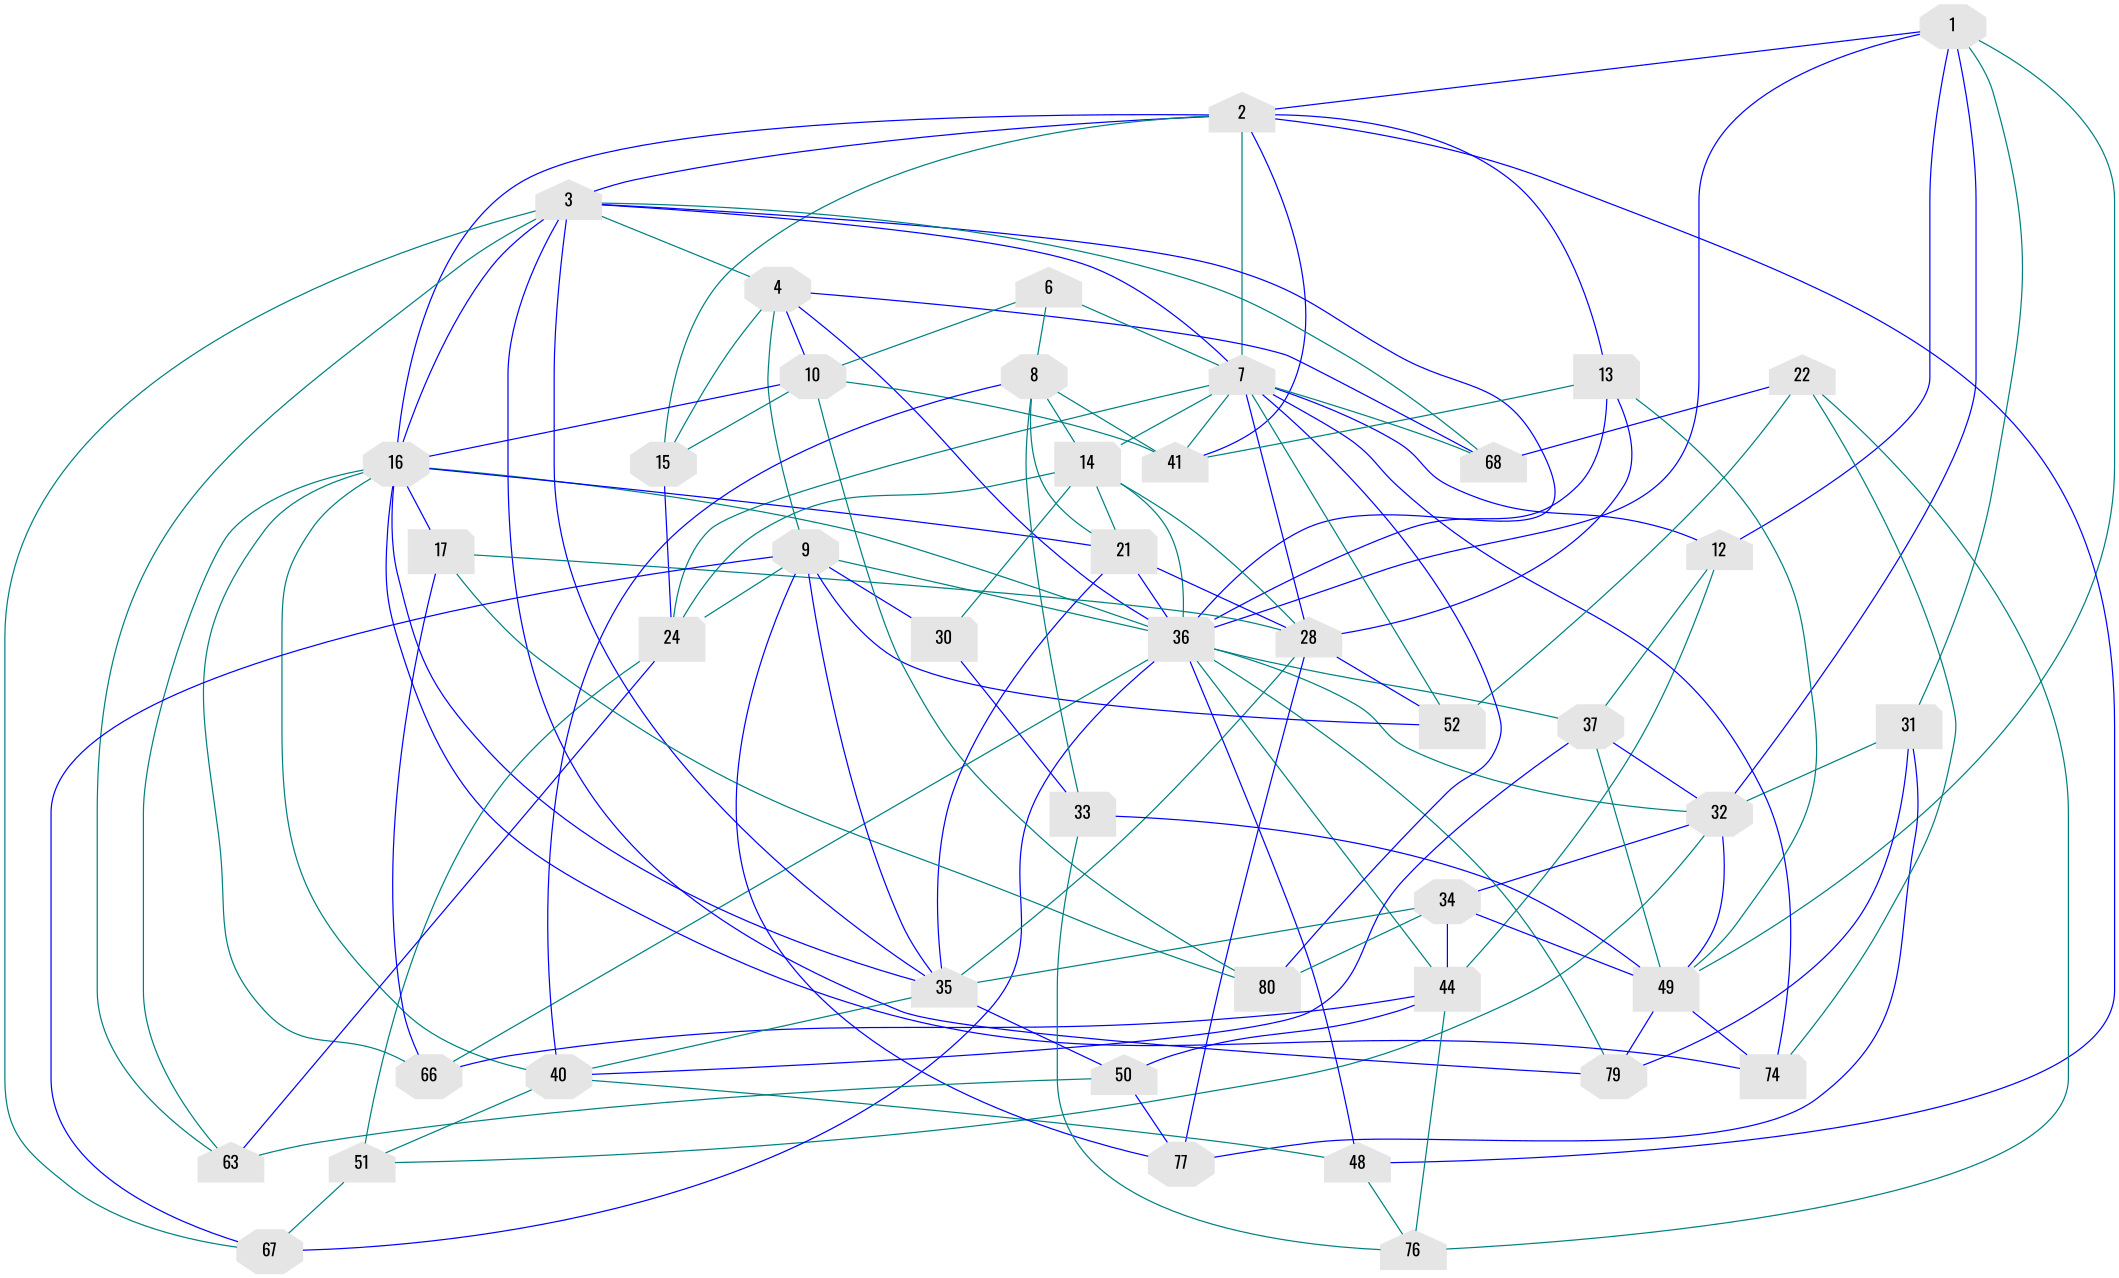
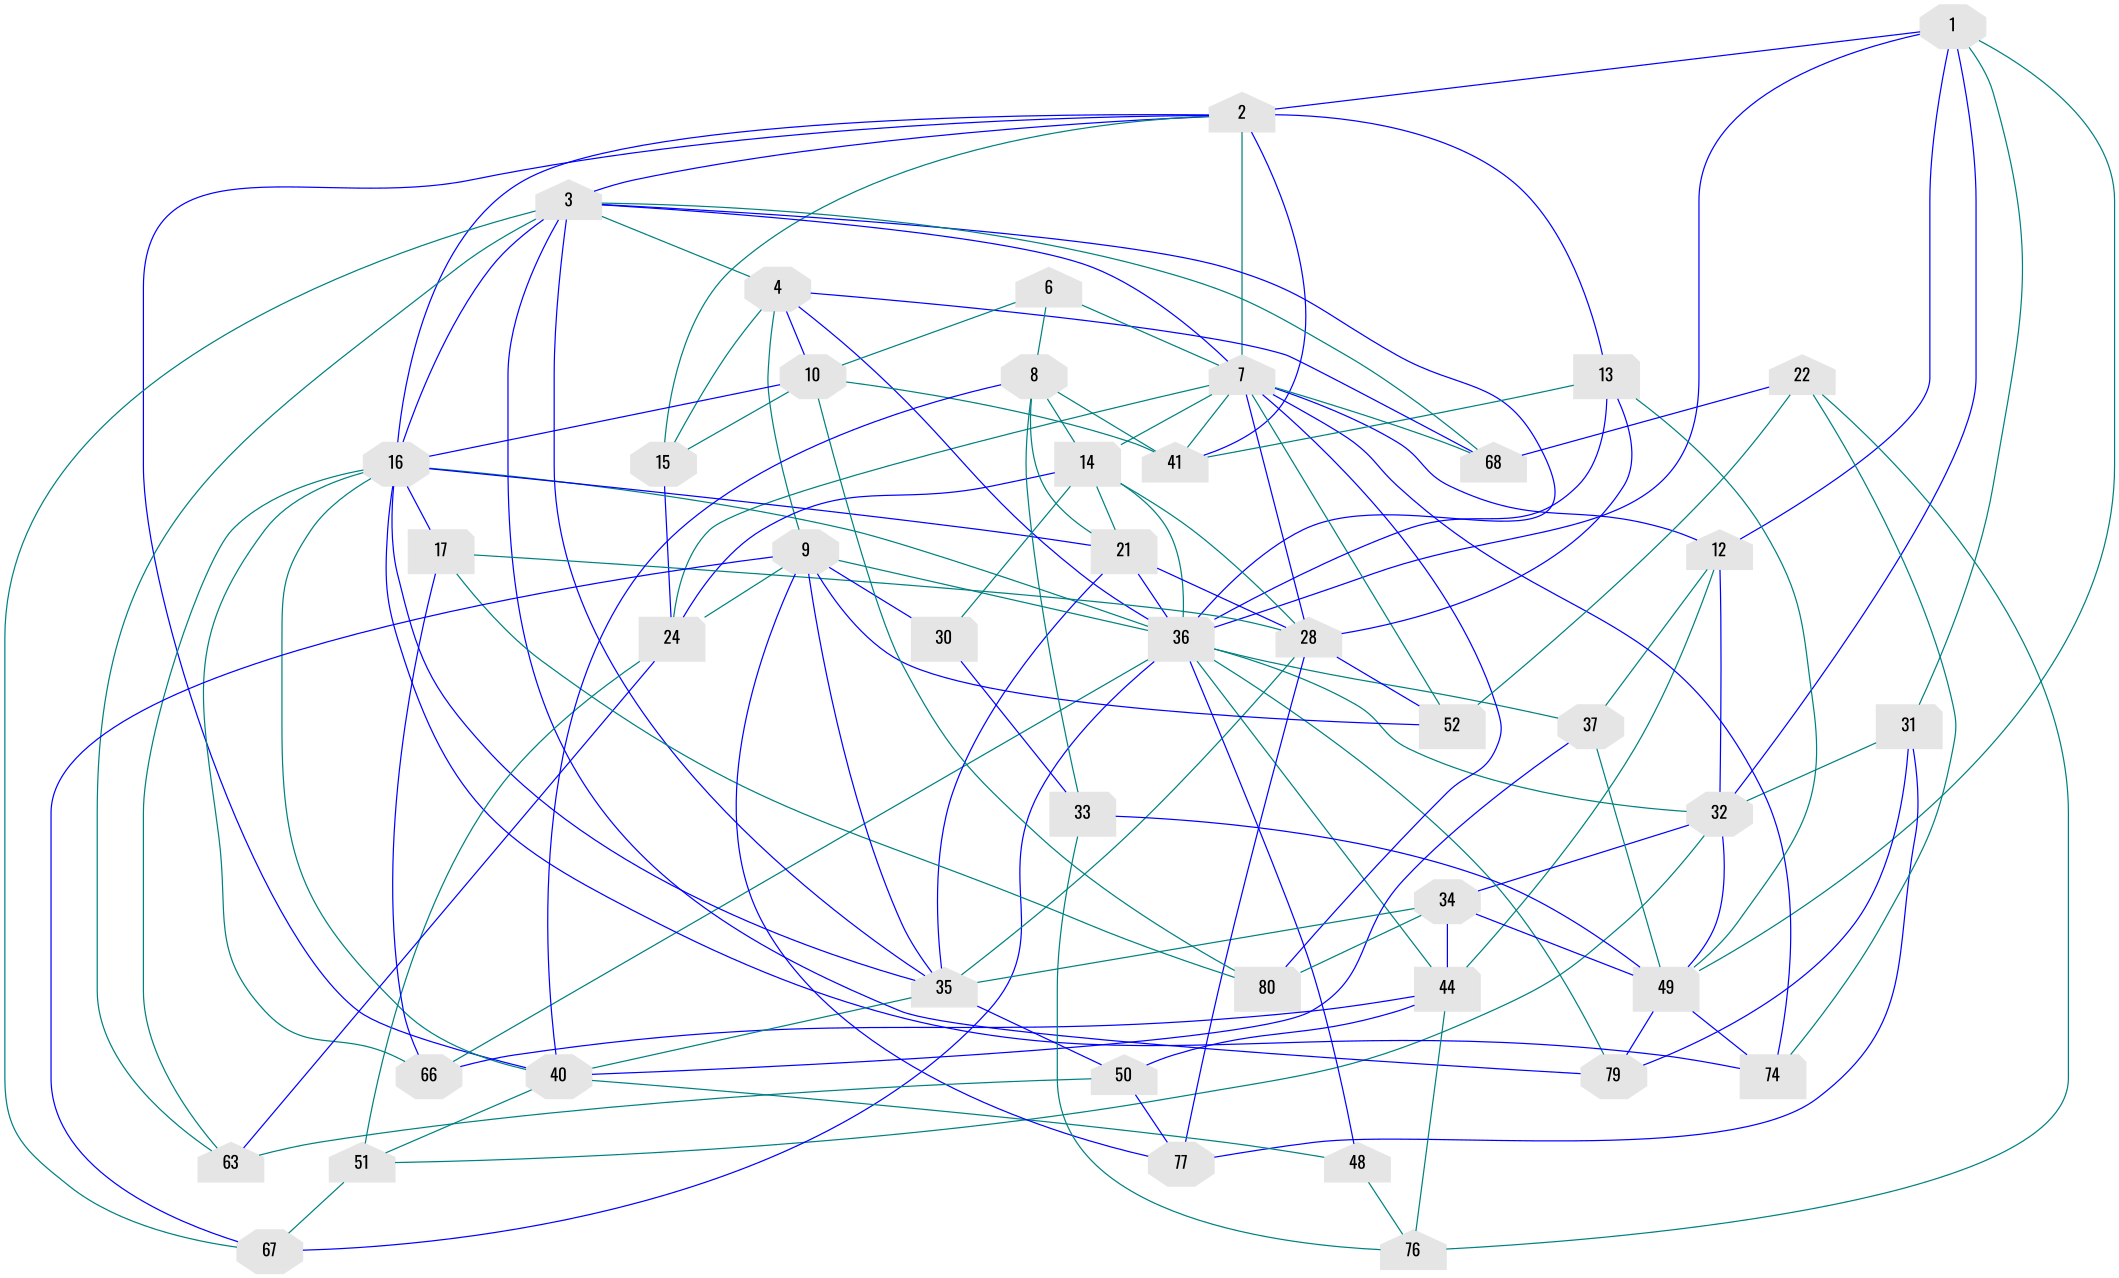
edge "14" -- "24": color teal -> blue
edge "2" -- "48": now "2" -- "40"
edge "37" -- "32": now "12" -- "32"
